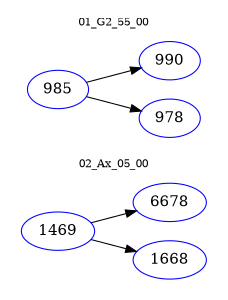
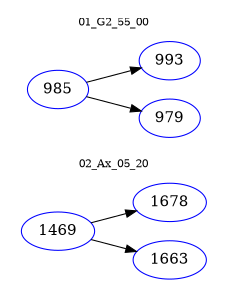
node "990": label "990" -> "993"
node "978": label "978" -> "979"
cluster "02_Ax_05_00": label "02_Ax_05_00" -> "02_Ax_05_20"
node "6678": label "6678" -> "1678"
node "1668": label "1668" -> "1663"
